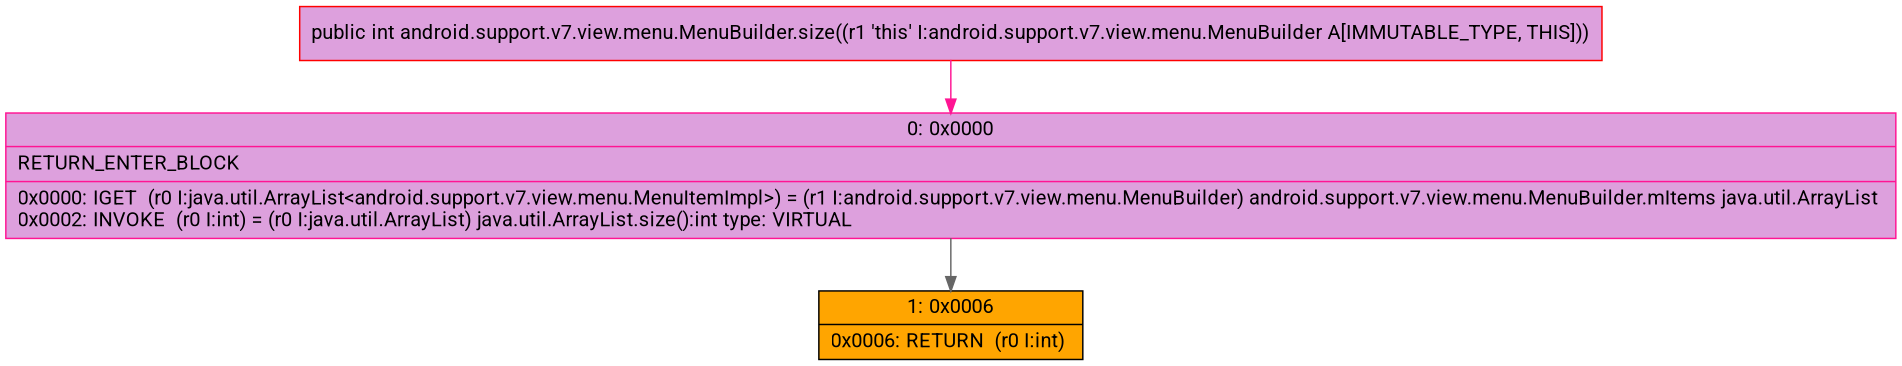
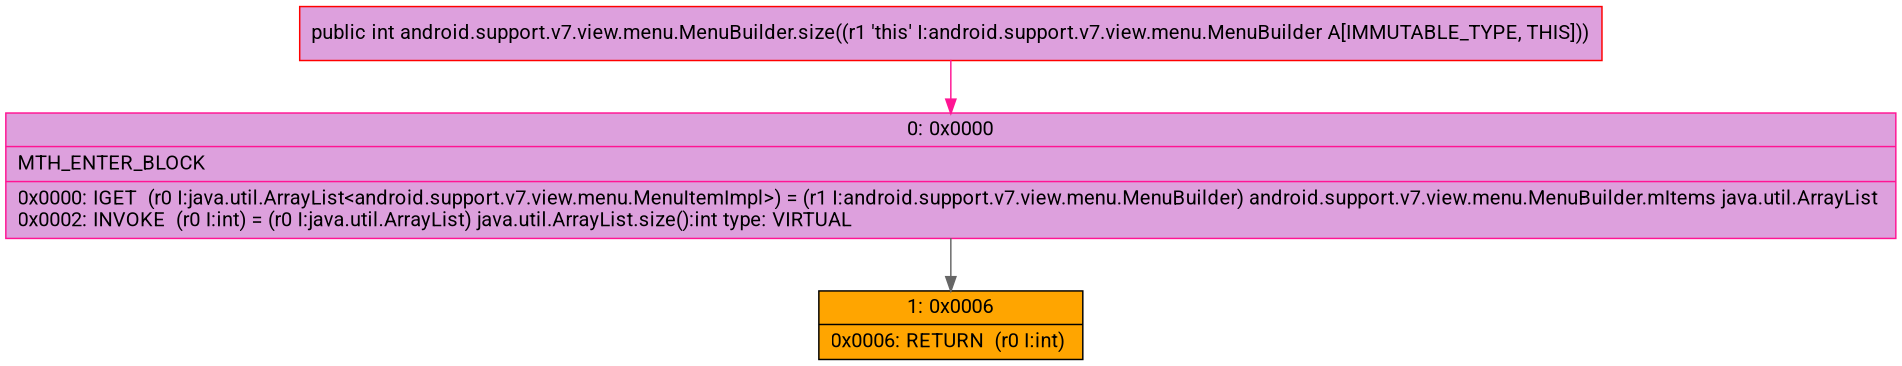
node "0: 0x0000": text "RETURN_ENTER_BLOCK" -> "MTH_ENTER_BLOCK"
